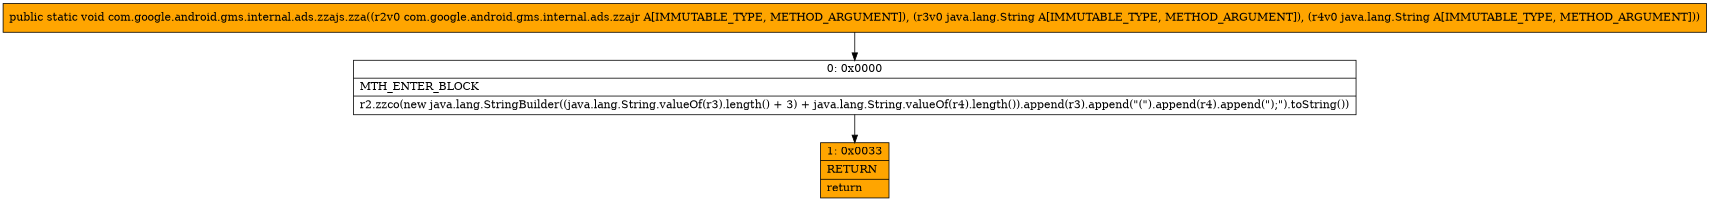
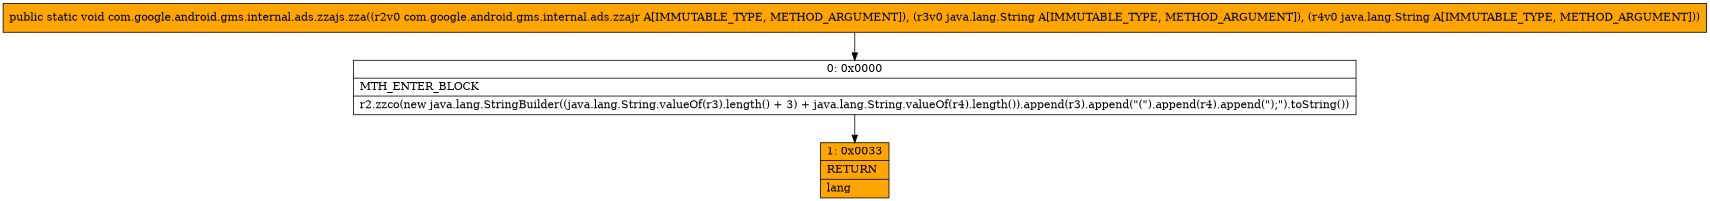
node "1: 0x0033": text "return" -> "lang"
